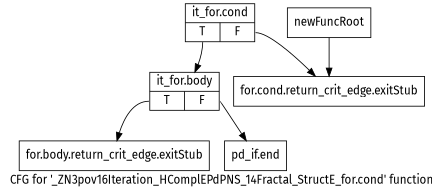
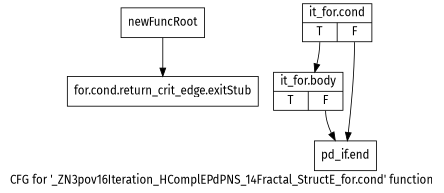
edge "it_for.cond" -> "for.cond.return_crit_edge.exitStub": now "it_for.cond" -> "pd_if.end"
node "for.body.return_crit_edge.exitStub": removed
